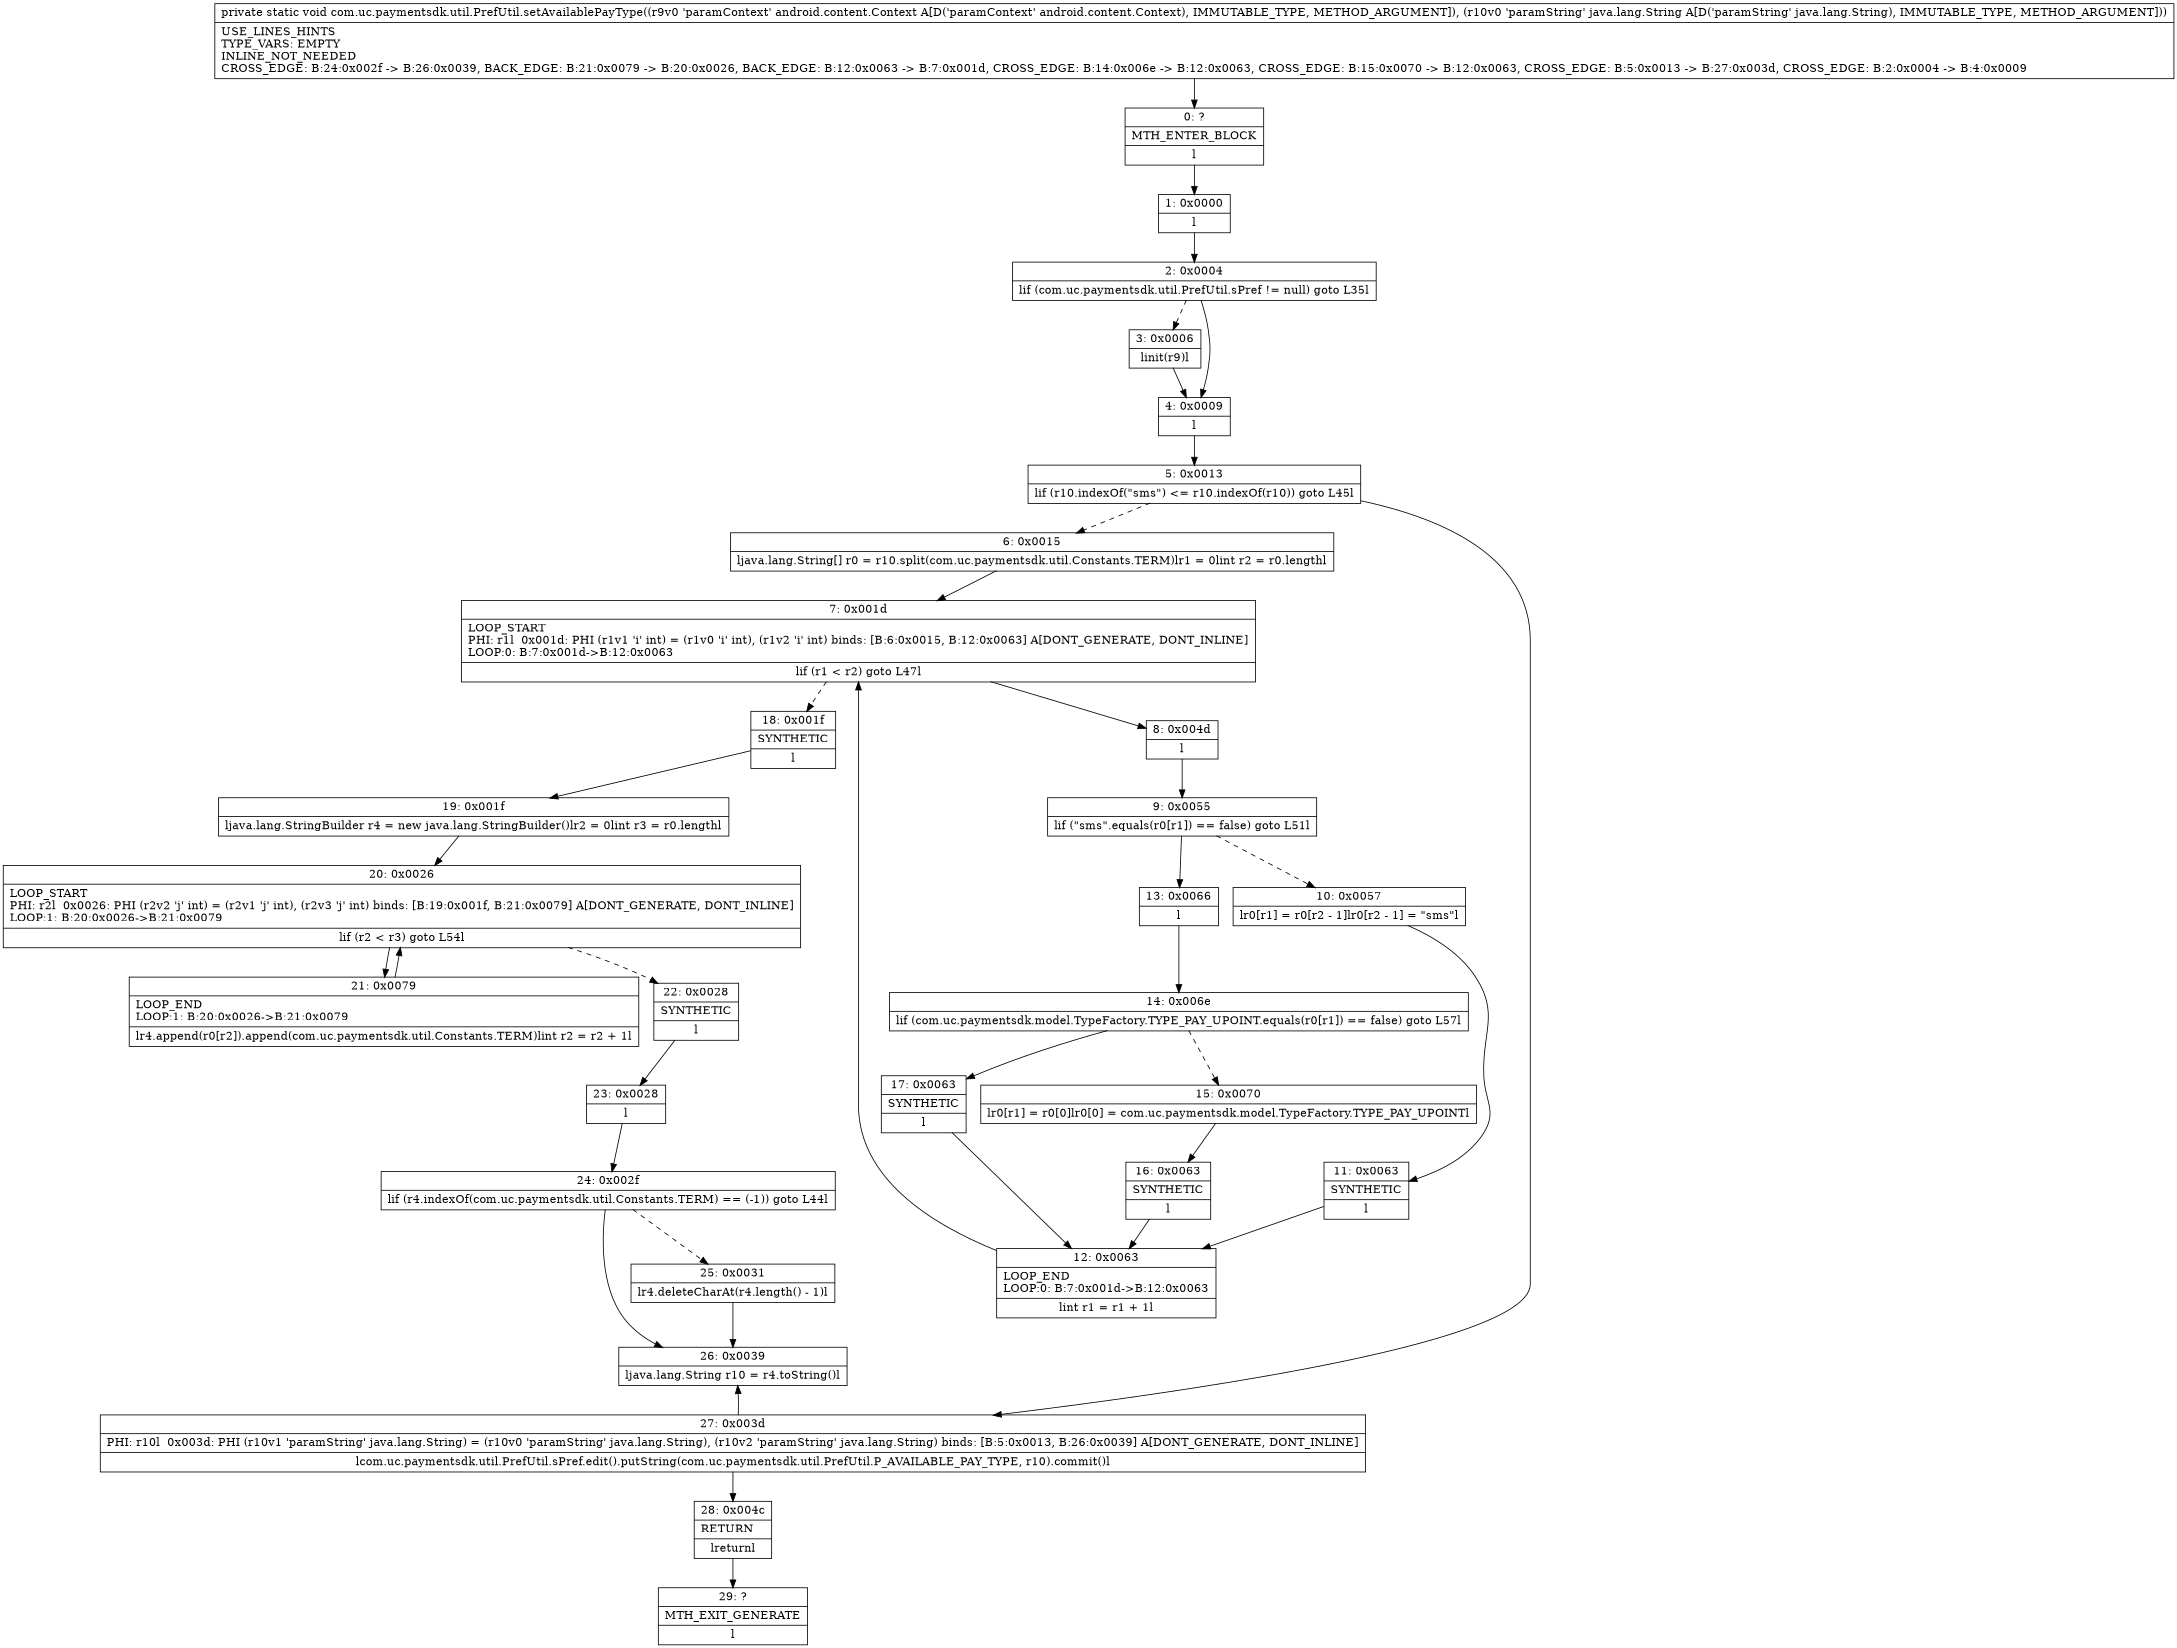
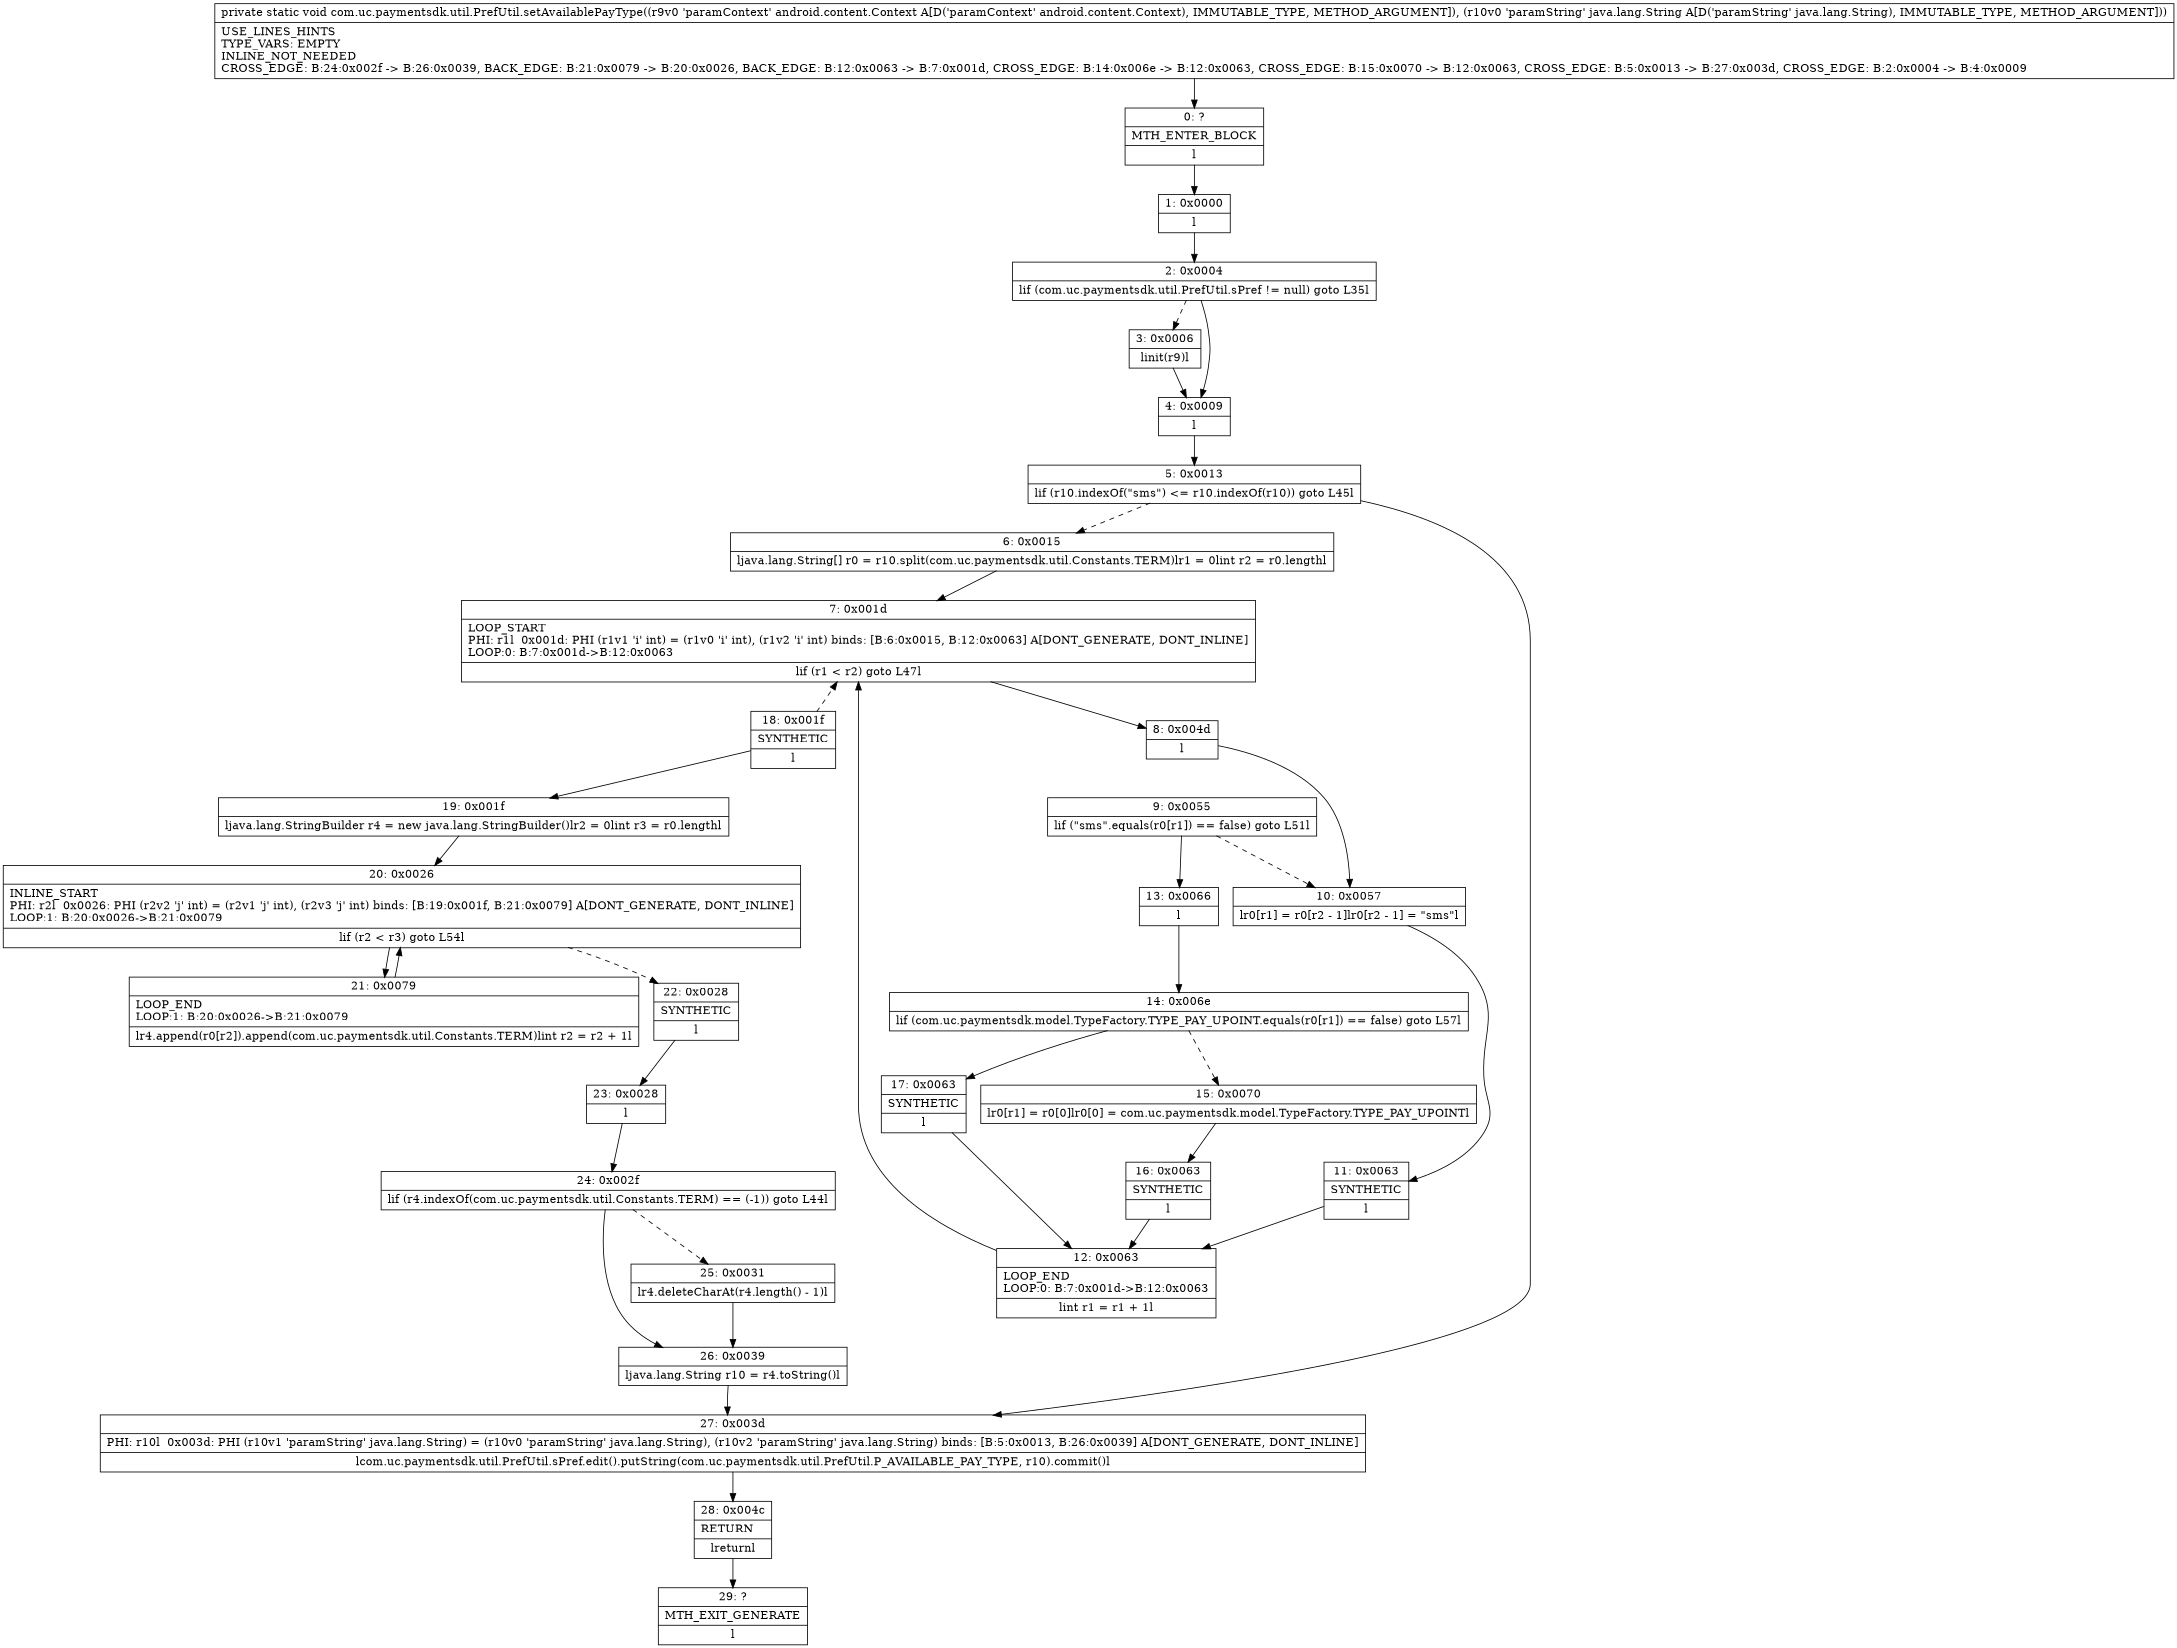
edge "7: 0x001d" -> "18: 0x001f": reversed
edge "8: 0x004d" -> "9: 0x0055": now "8: 0x004d" -> "10: 0x0057"
node "20: 0x0026": text "LOOP_START" -> "INLINE_START"
edge "27: 0x003d" -> "26: 0x0039": reversed
